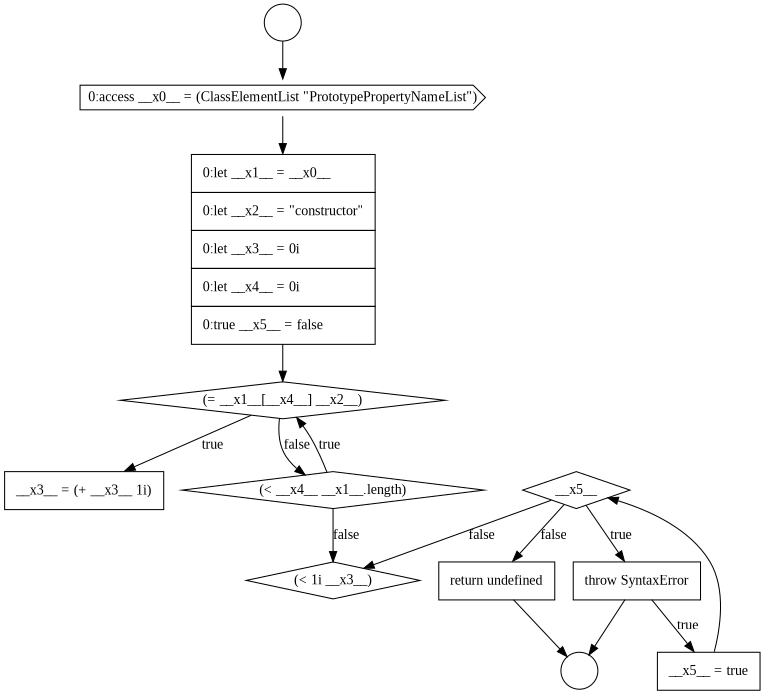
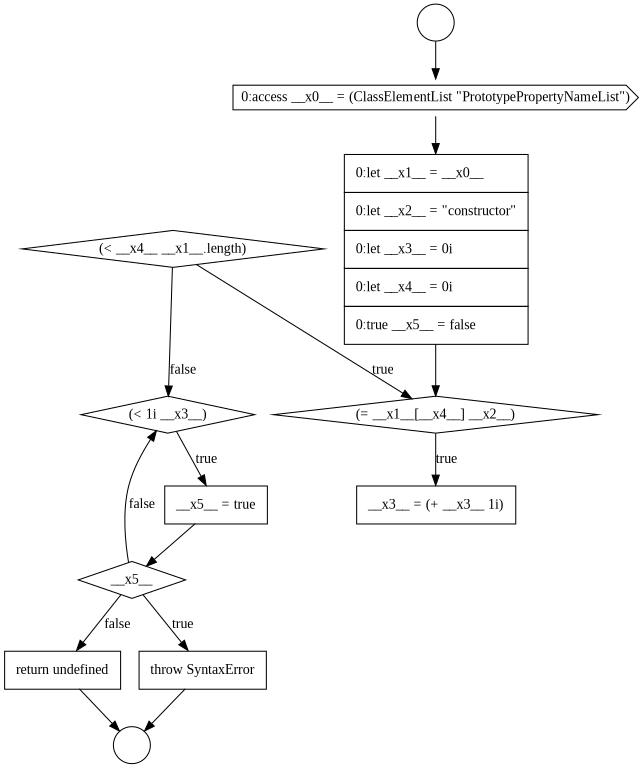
edge "(= __x1__[__x4__] __x2__)" -> "(< __x4__ __x1__.length)": removed, label "false"
edge "throw SyntaxError" -> "__x5__ = true": now "(< 1i __x3__)" -> "__x5__ = true"
